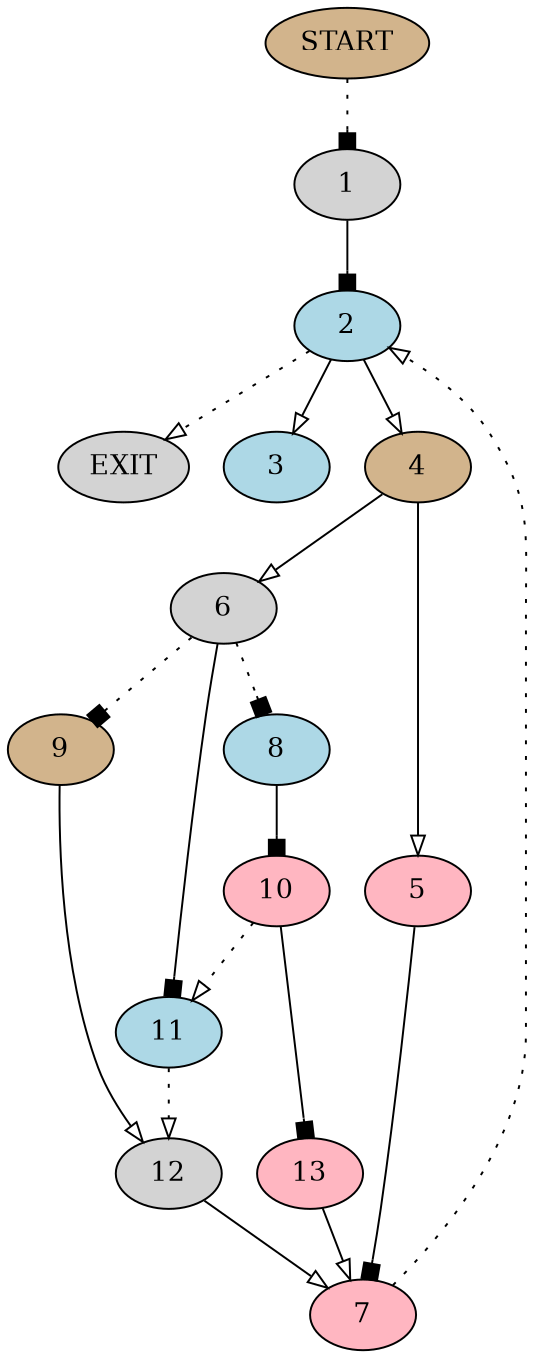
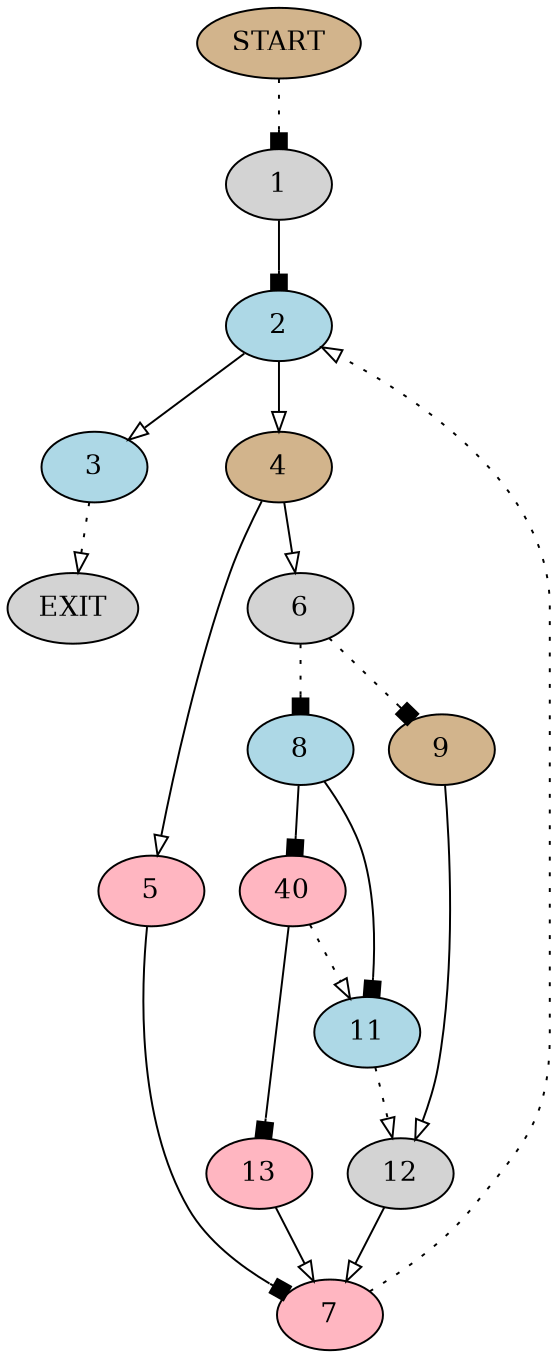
edge "2" -> "EXIT": now "3" -> "EXIT"
edge "6" -> "11": now "8" -> "11"
node "10": label "10" -> "40"
